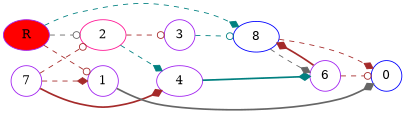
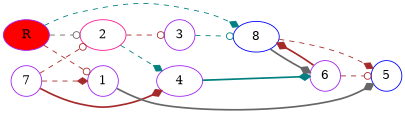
edge "8" -> "6": style dashed -> bold
node "0": label "0" -> "5"
